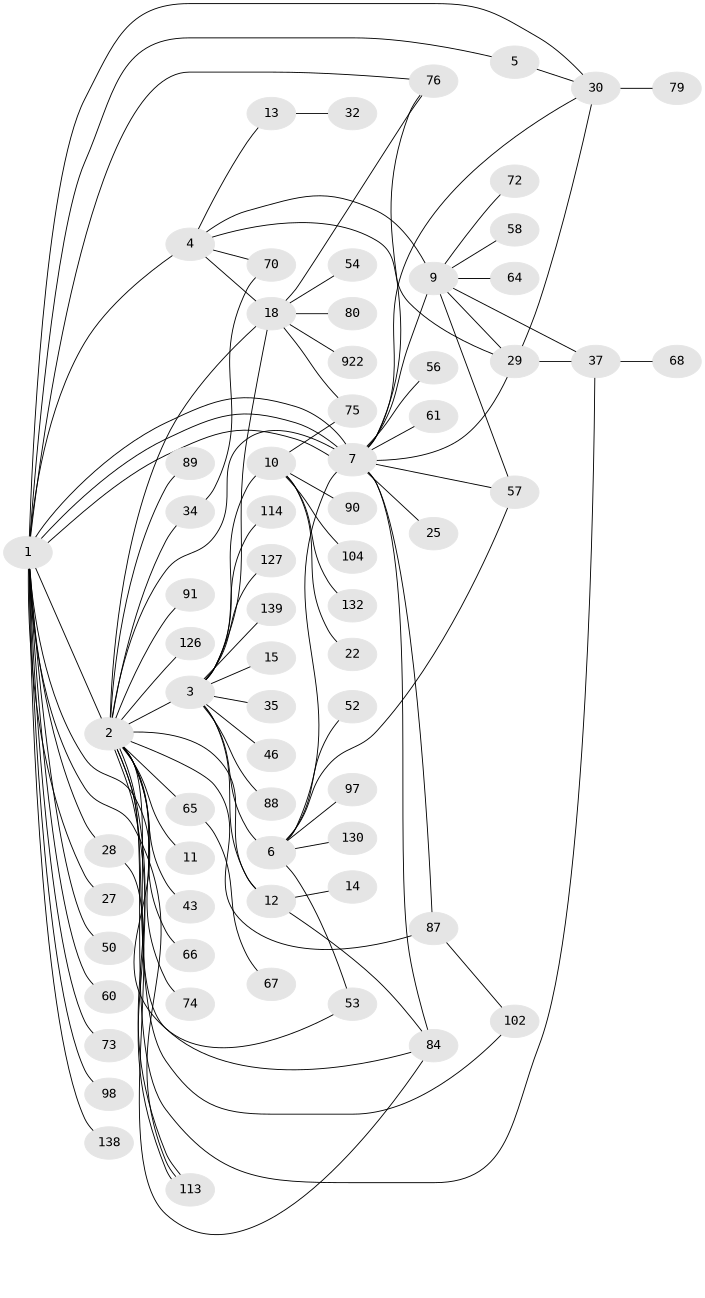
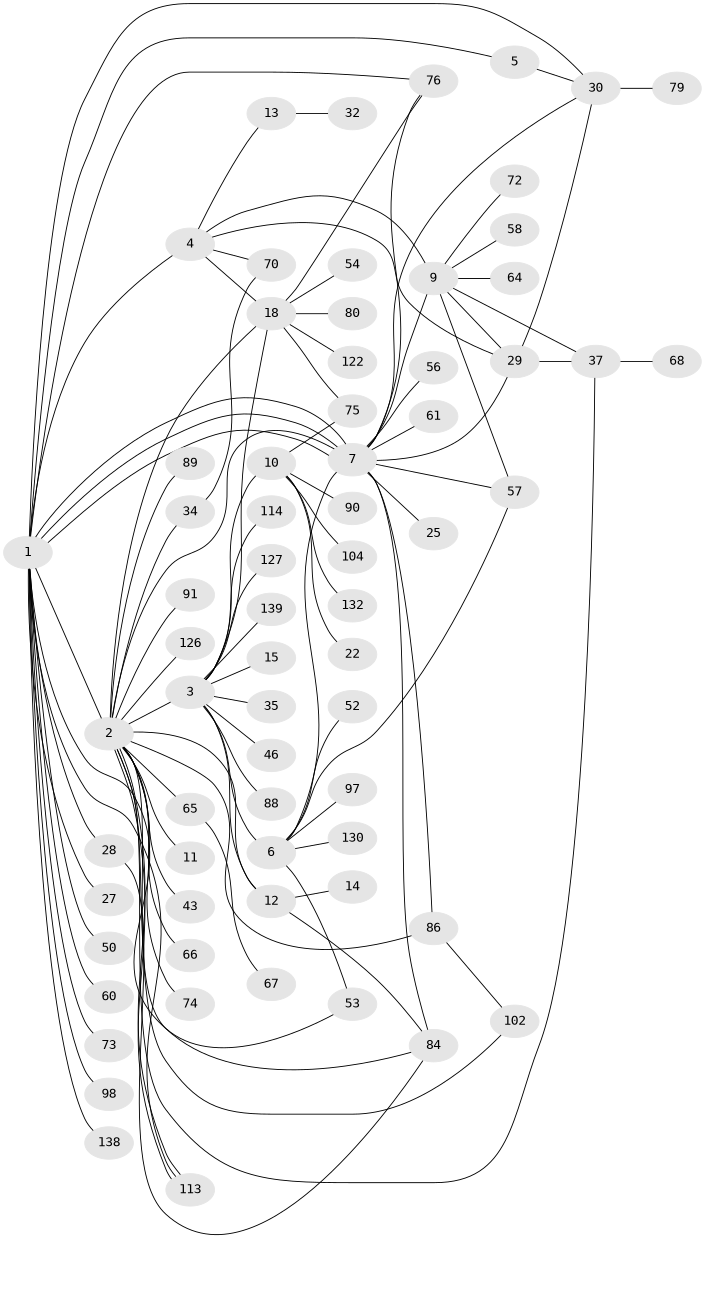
node "922": label "922" -> "122"
node "87": label "87" -> "86"
